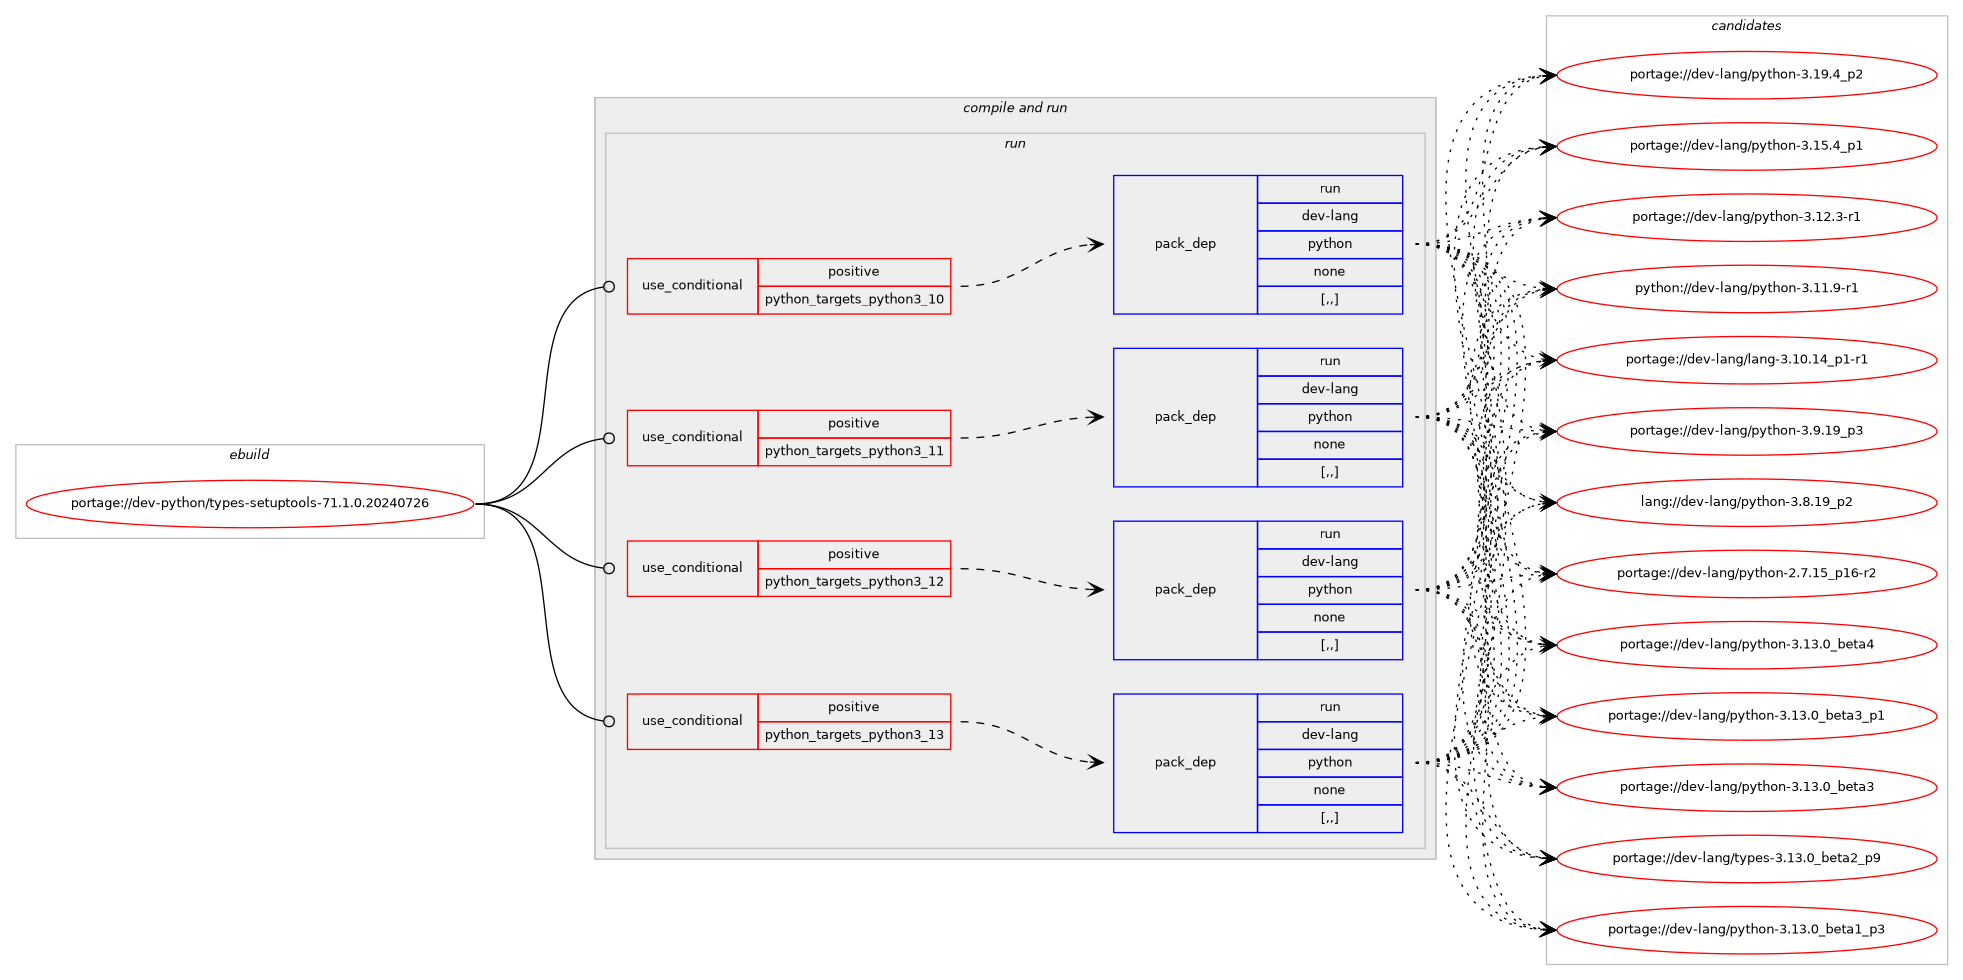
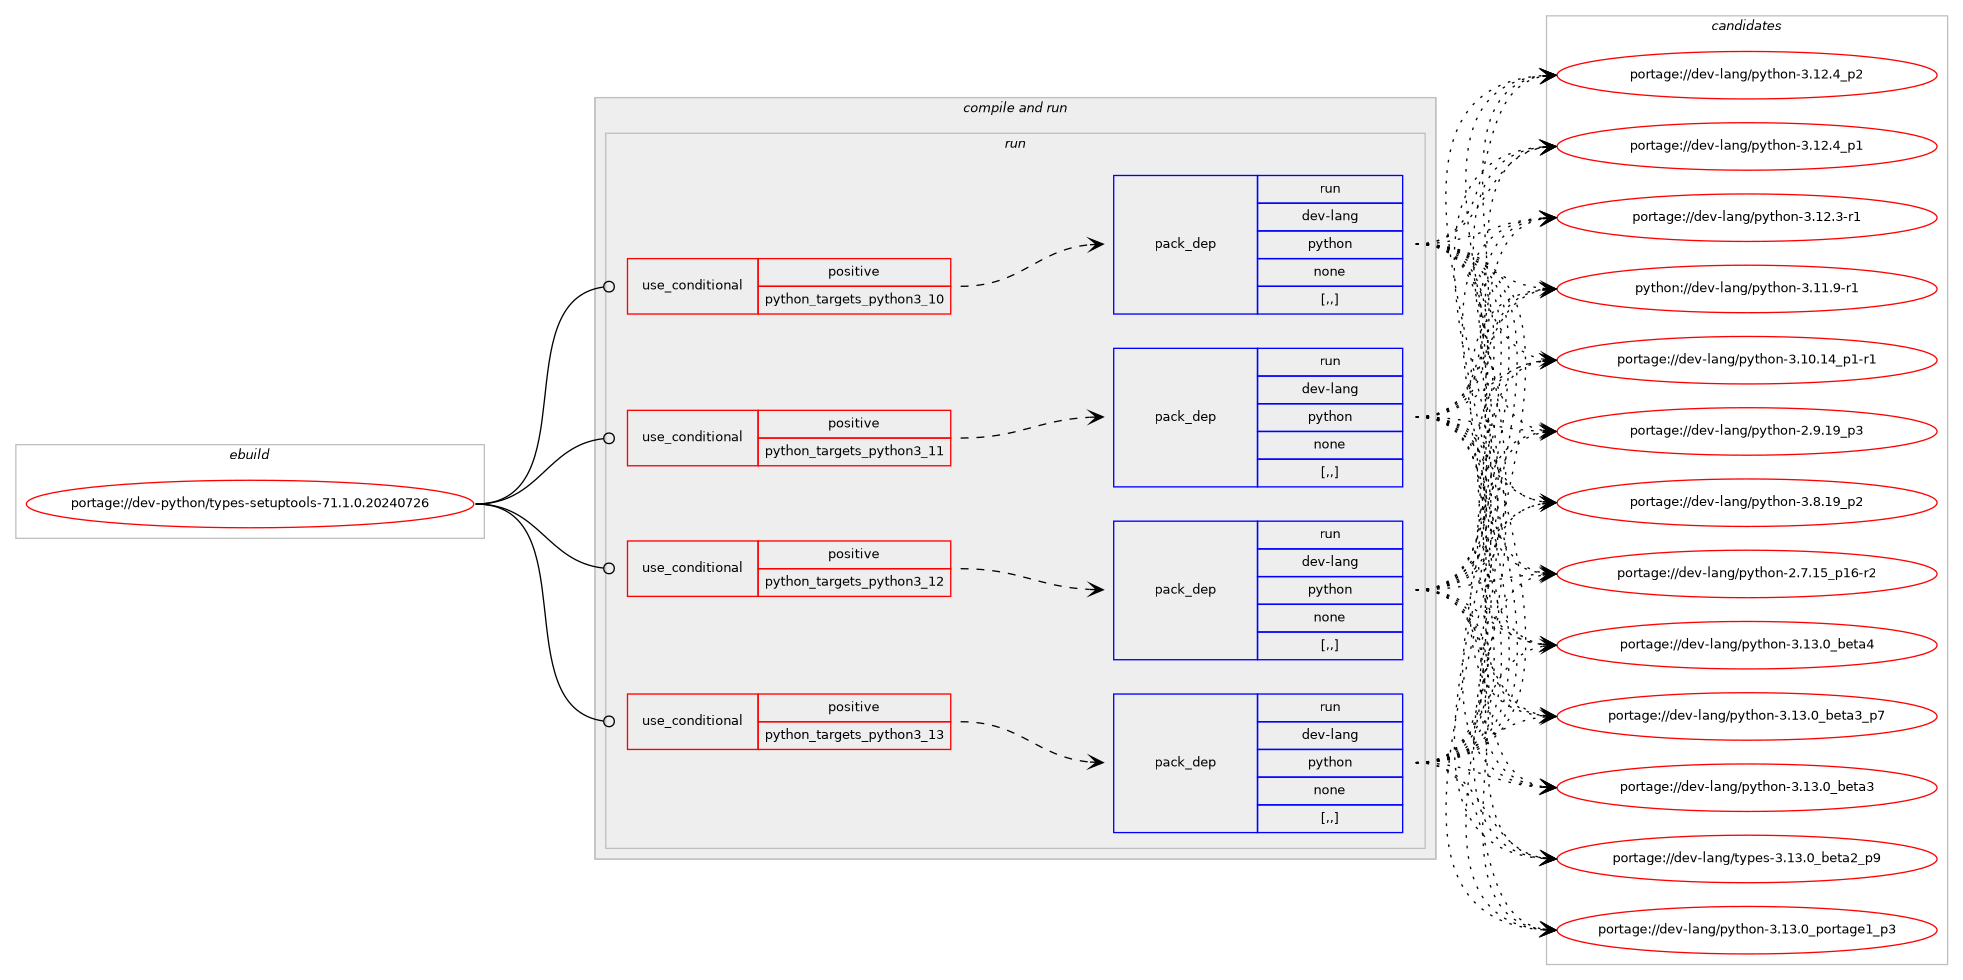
node "portage://dev-lang/python-3.19.4_p2": label "portage://dev-lang/python-3.19.4_p2" -> "portage://dev-lang/python-3.12.4_p2"
node "portage://dev-lang/python-3.15.4_p1": label "portage://dev-lang/python-3.15.4_p1" -> "portage://dev-lang/python-3.12.4_p1"
node "portage://dev-lang/lang-3.10.14_p1-r1": label "portage://dev-lang/lang-3.10.14_p1-r1" -> "portage://dev-lang/python-3.10.14_p1-r1"
node "portage://dev-lang/python-3.9.19_p3": label "portage://dev-lang/python-3.9.19_p3" -> "portage://dev-lang/python-2.9.19_p3"
node "lang://dev-lang/python-3.8.19_p2": label "lang://dev-lang/python-3.8.19_p2" -> "portage://dev-lang/python-3.8.19_p2"
node "portage://dev-lang/python-3.13.0_beta3_p1": label "portage://dev-lang/python-3.13.0_beta3_p1" -> "portage://dev-lang/python-3.13.0_beta3_p7"
node "portage://dev-lang/python-3.13.0_beta1_p3": label "portage://dev-lang/python-3.13.0_beta1_p3" -> "portage://dev-lang/python-3.13.0_portage1_p3"
